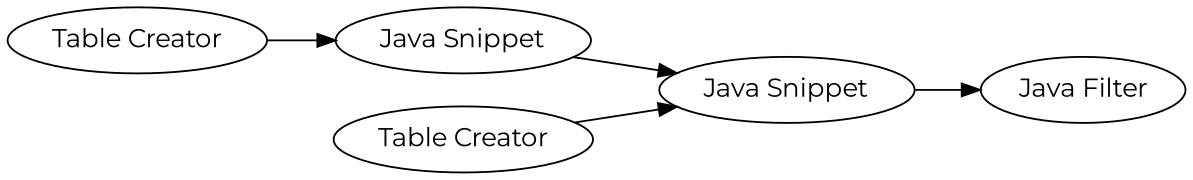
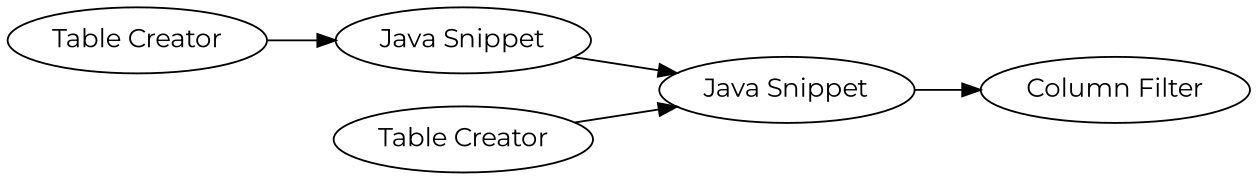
node "Java Filter": label "Java Filter" -> "Column Filter"
